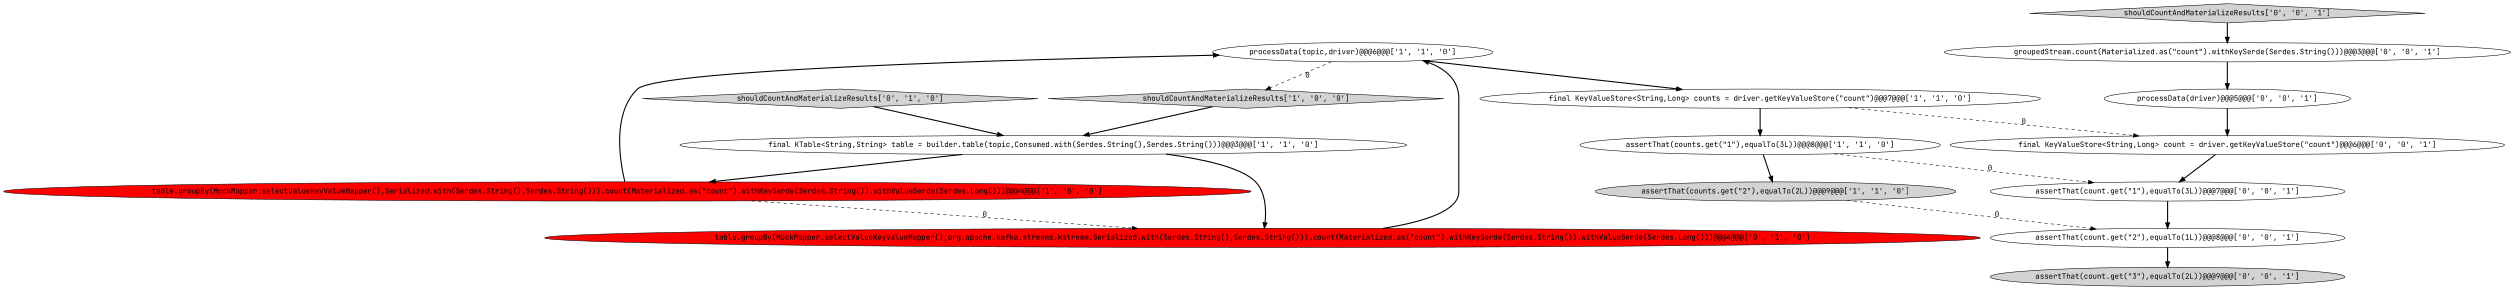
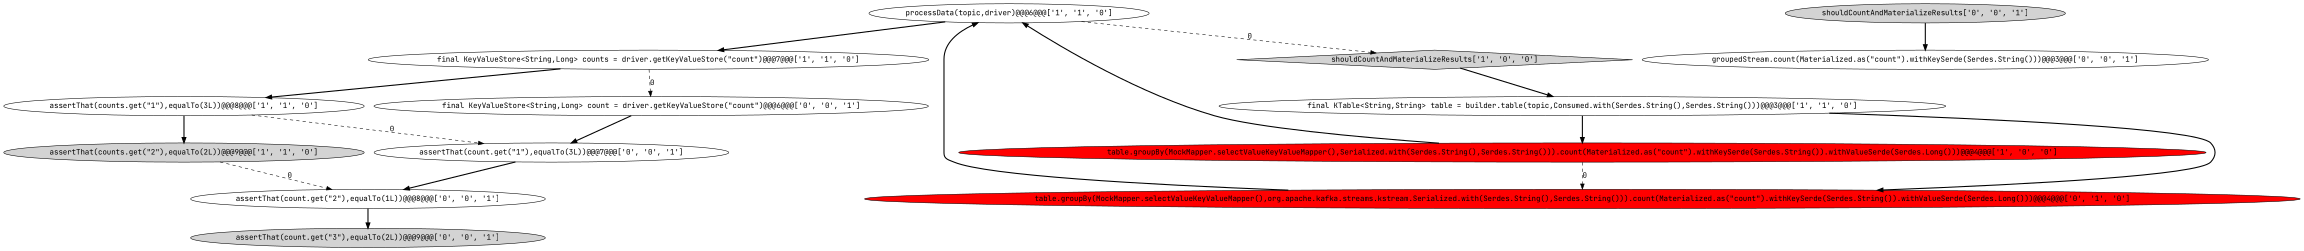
node "shouldCountAndMaterializeResults['0', '0', '1']": shape diamond -> ellipse
node "shouldCountAndMaterializeResults['0', '1', '0']": removed
node "processData(driver)@@@5@@@['0', '0', '1']": removed
